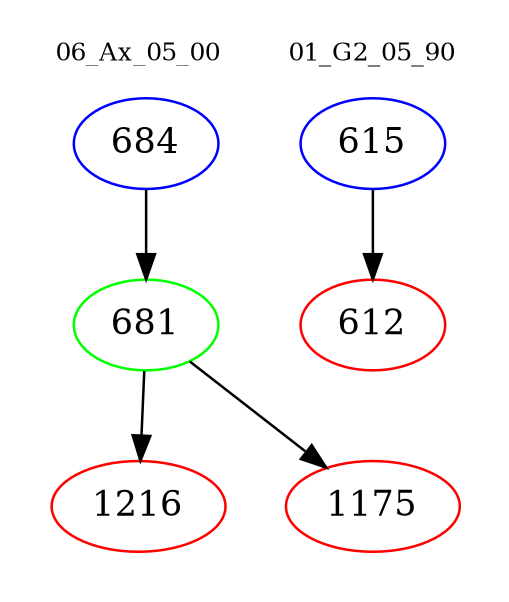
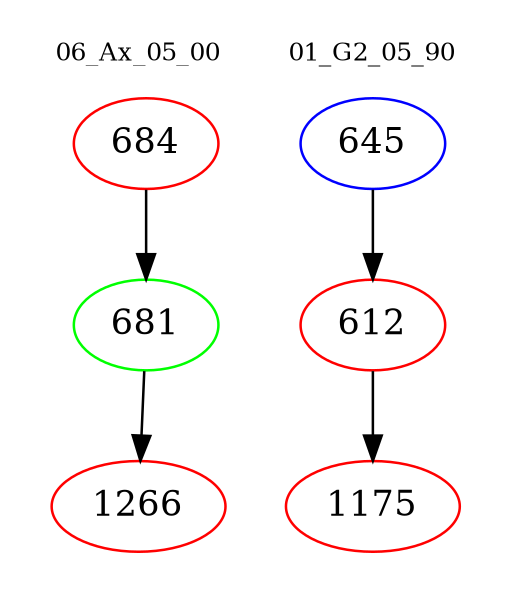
node "684": color blue -> red
node "615": label "615" -> "645"
edge "681" -> "1175": now "612" -> "1175"
node "1216": label "1216" -> "1266"
